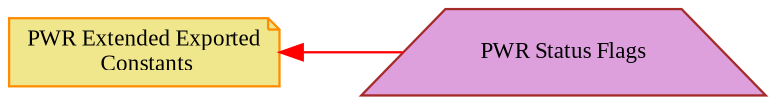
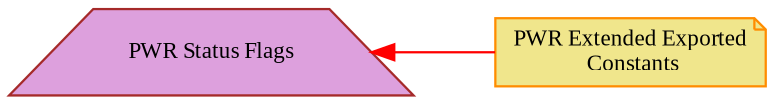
edge "PWR Status Flags" -> "PWR Extended Exported Constants": reversed
